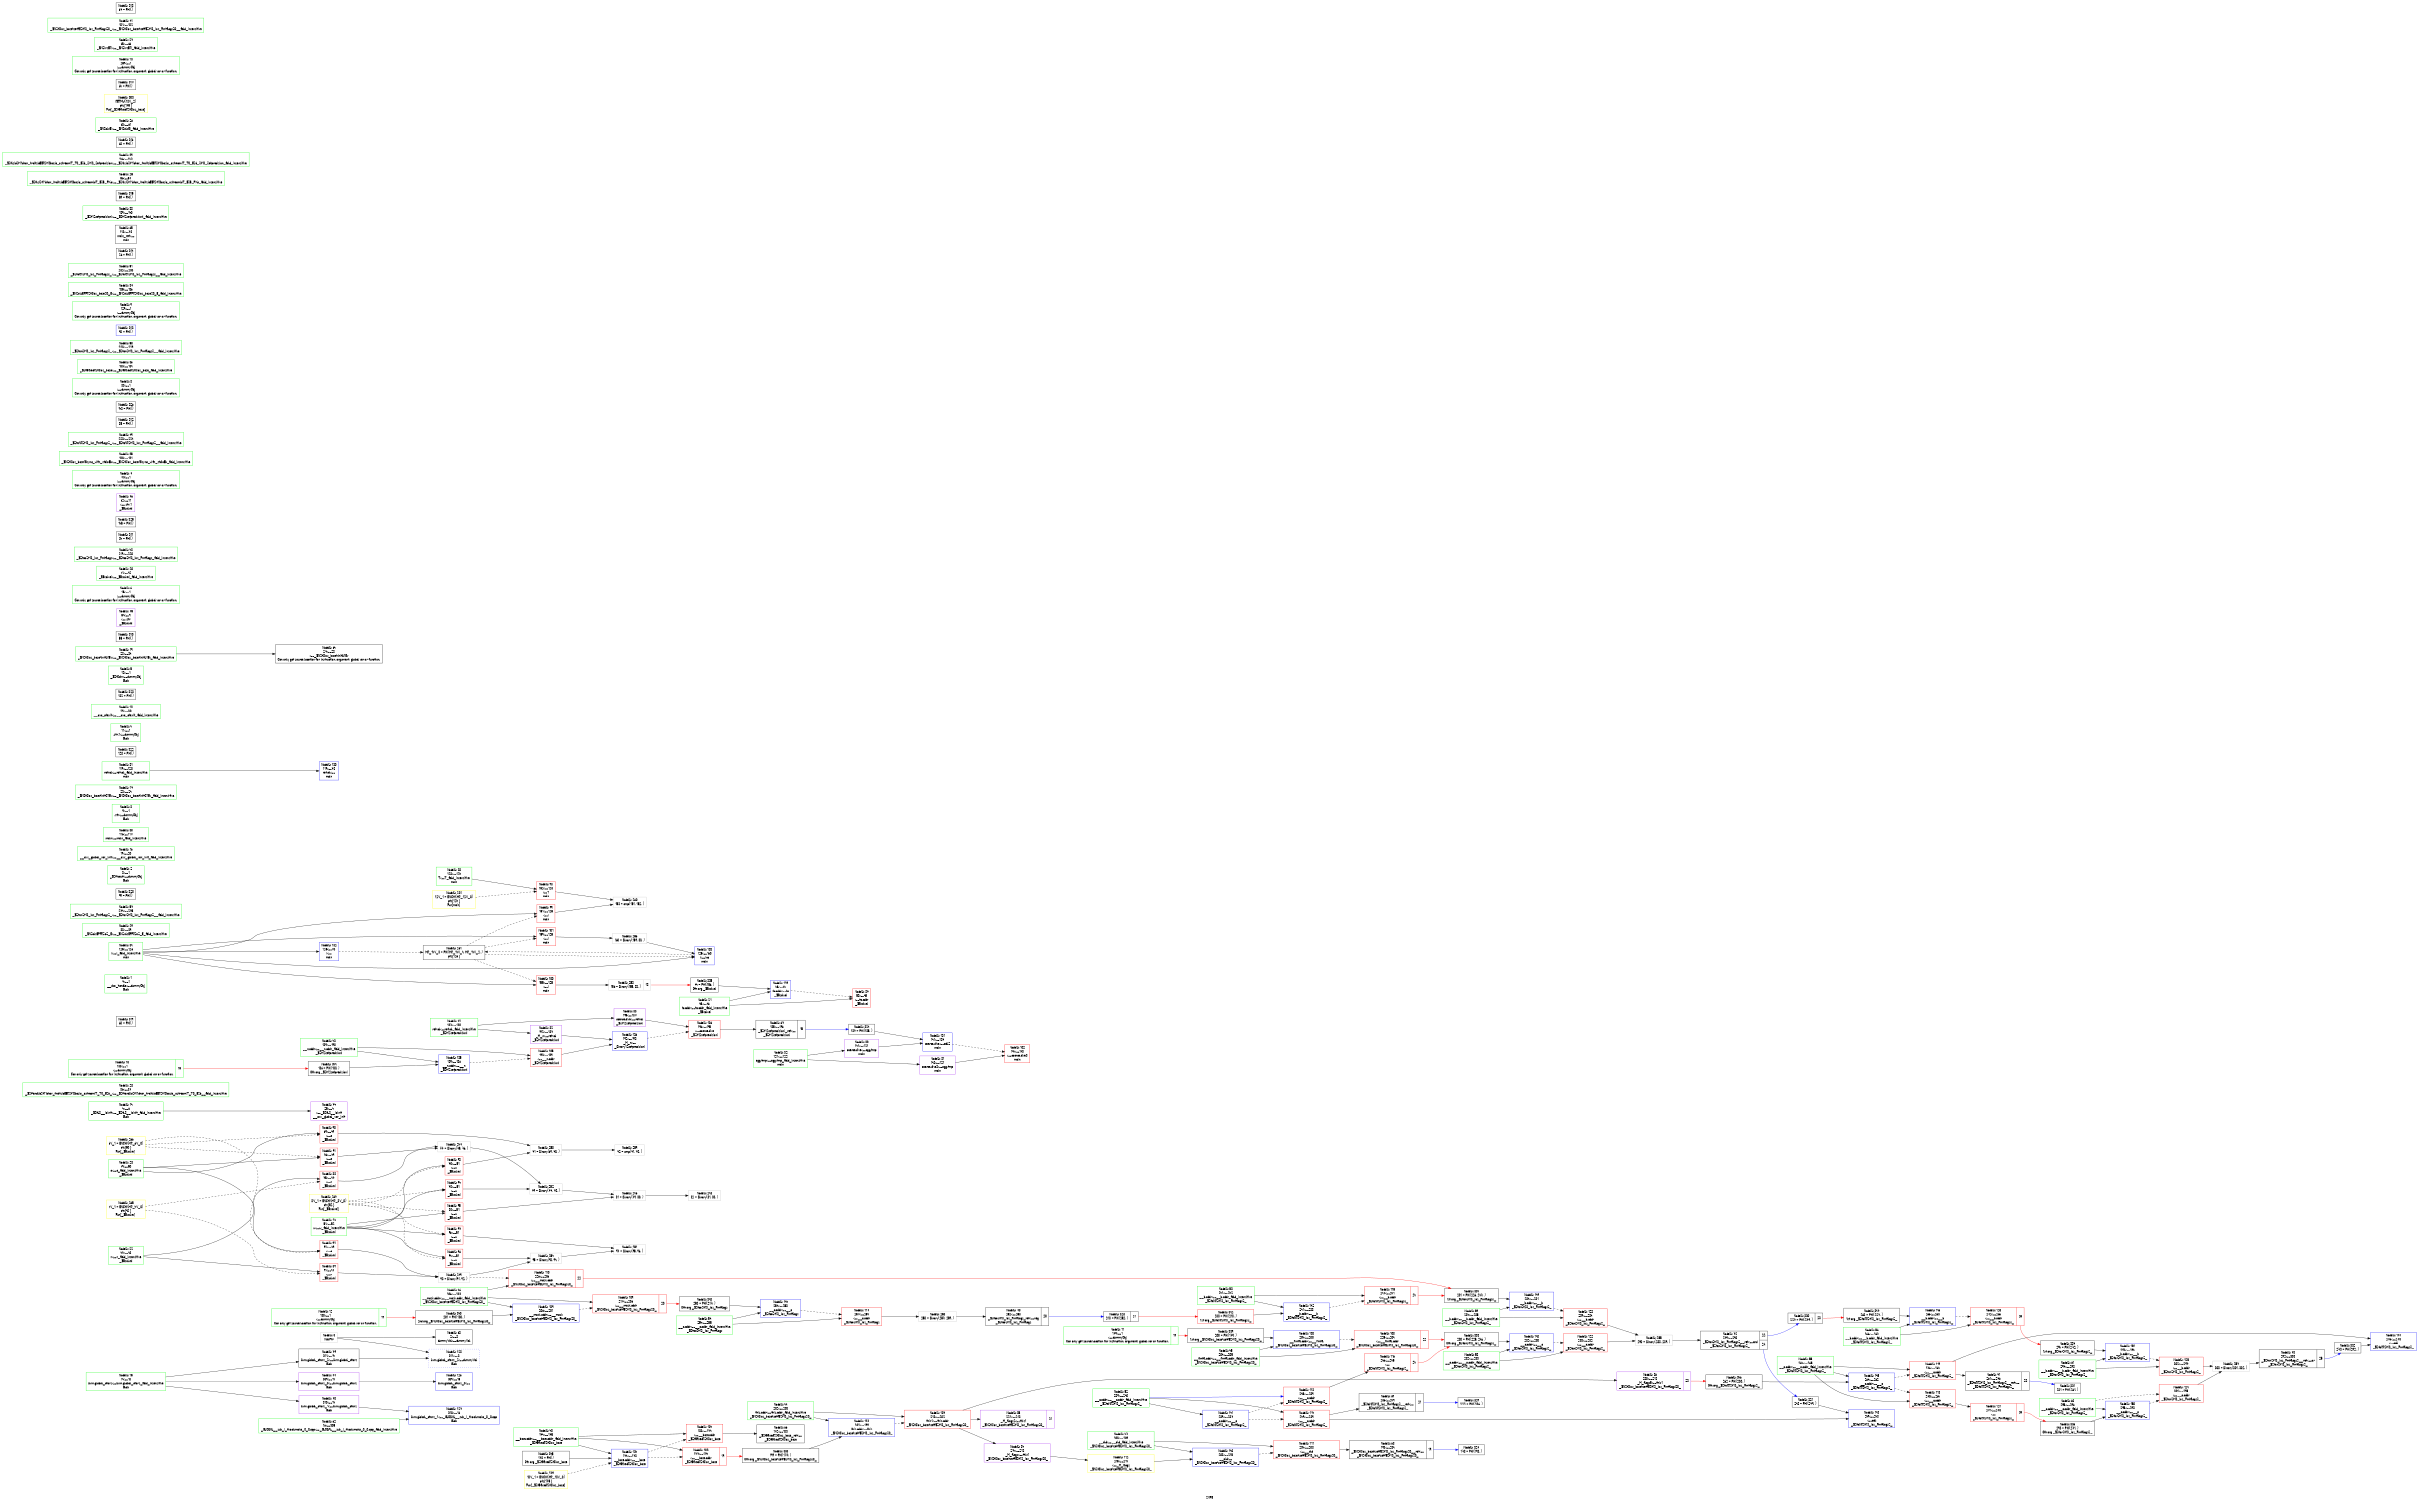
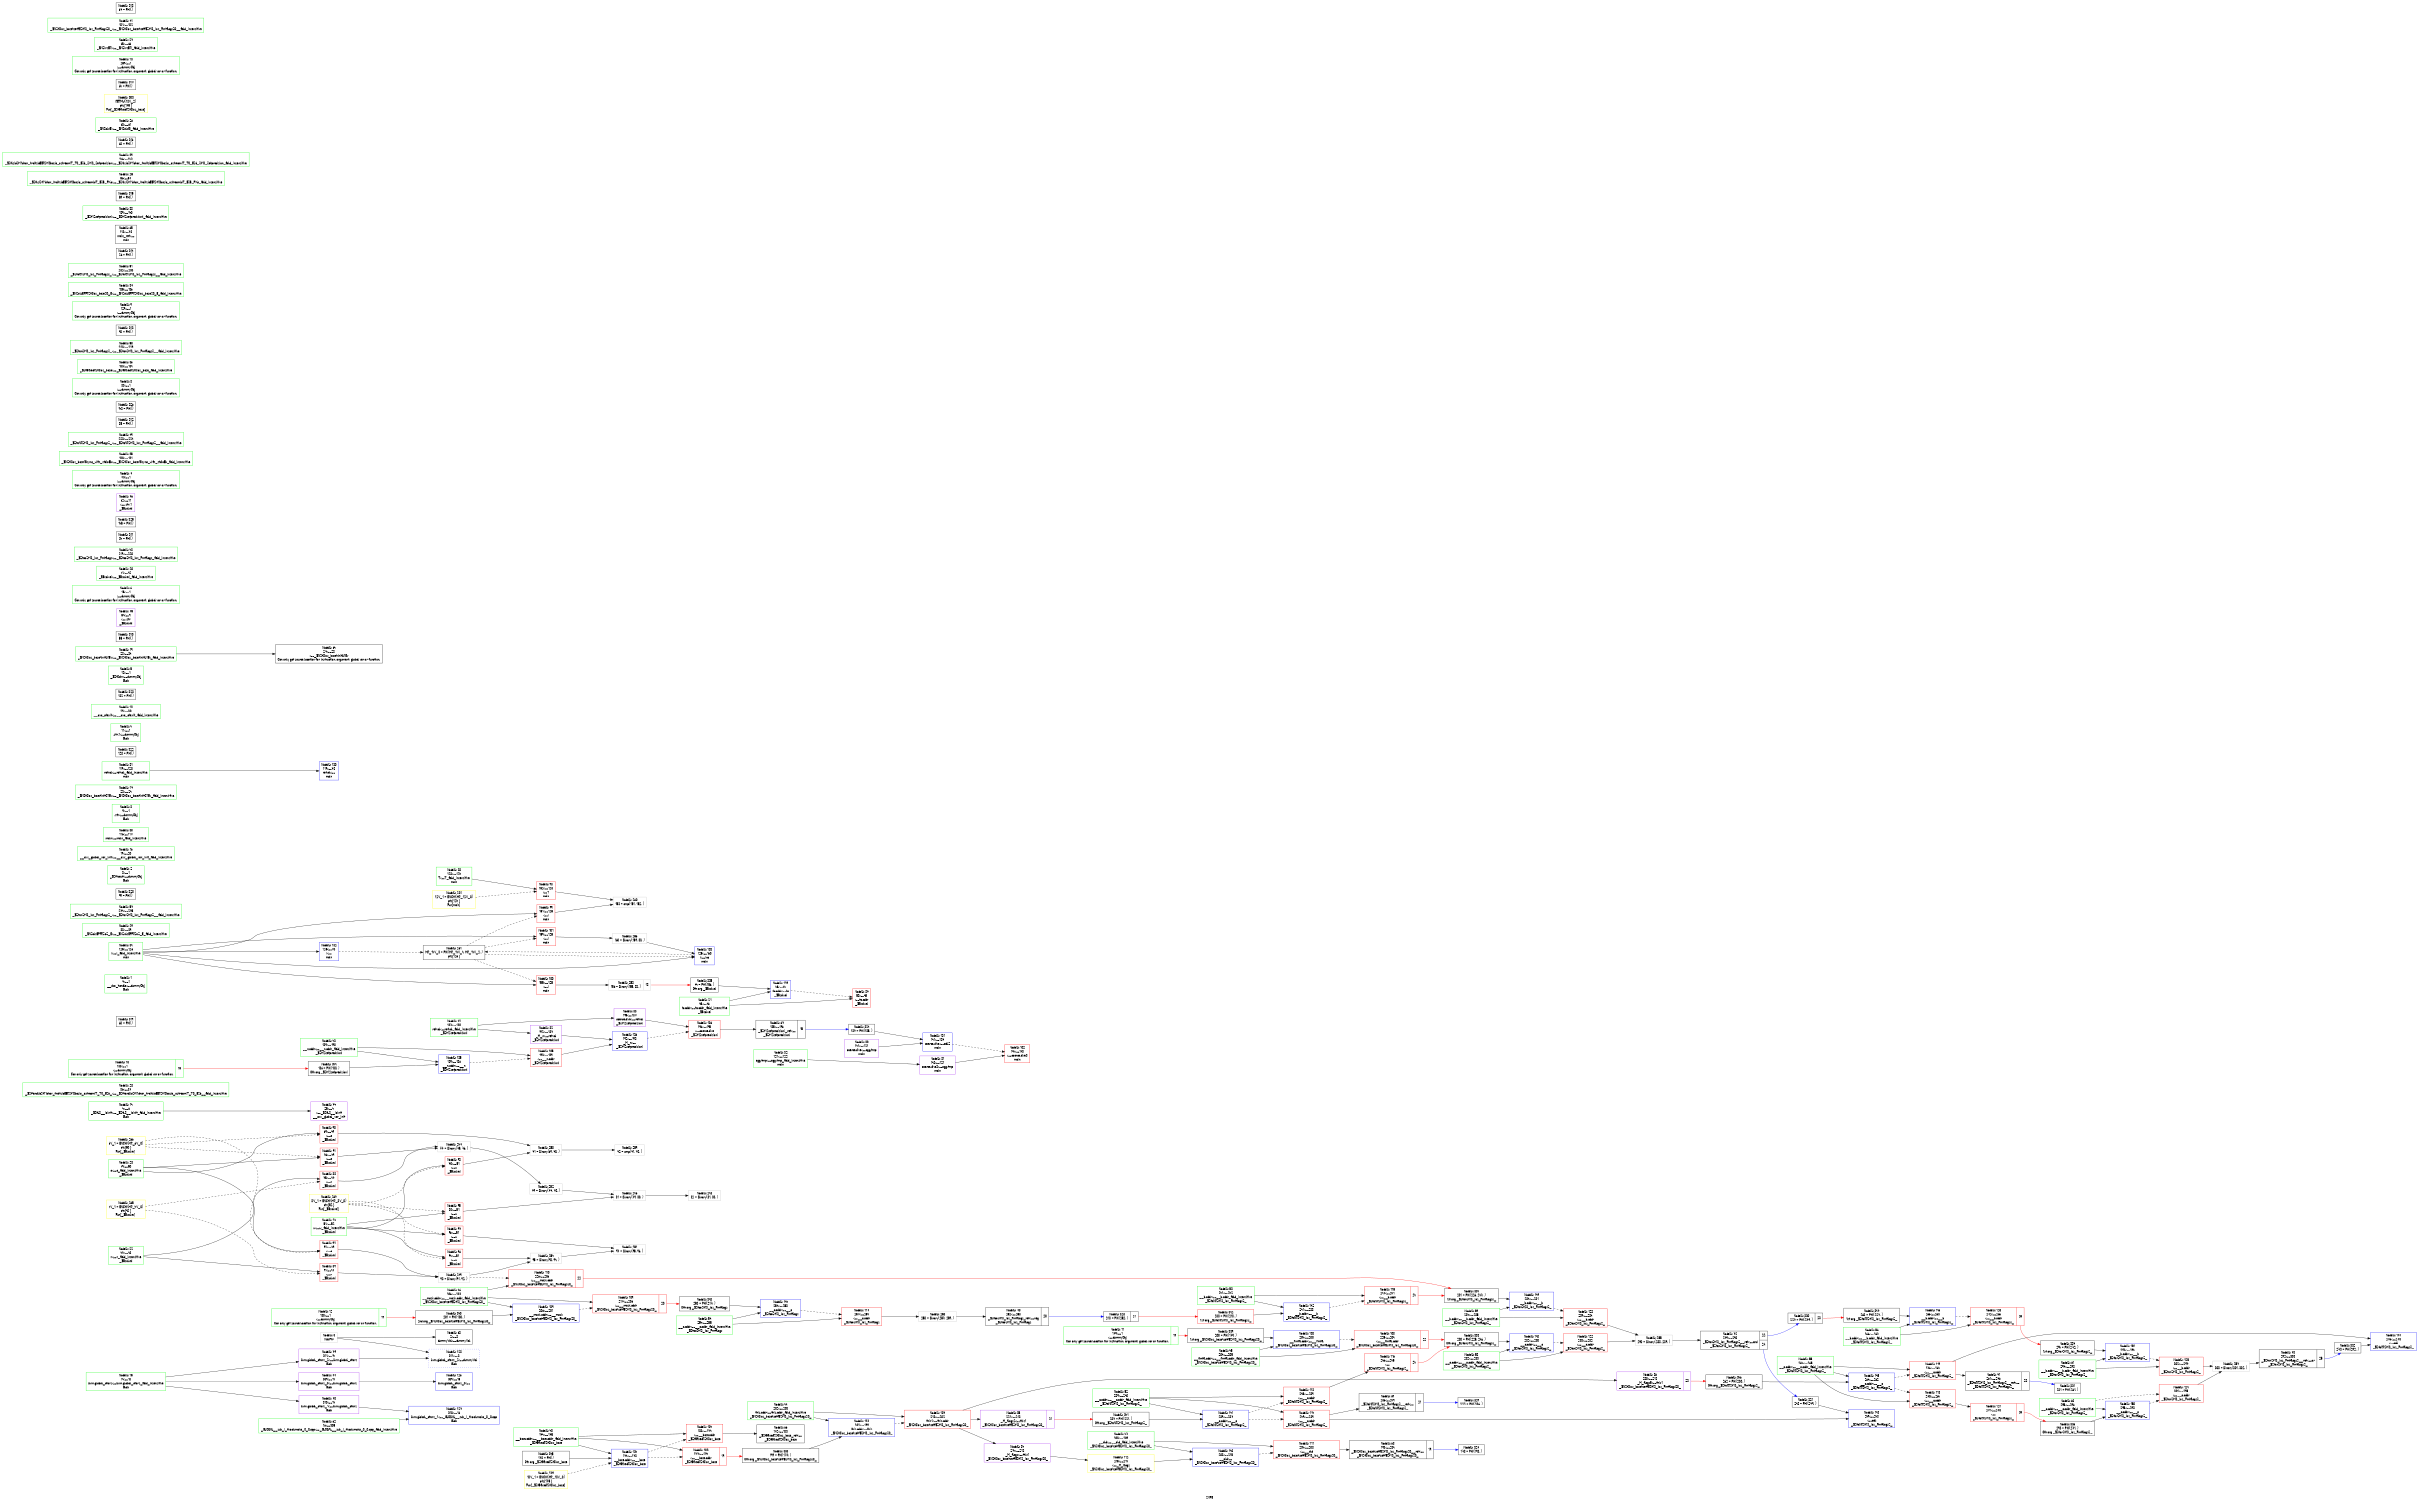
node "NodeID: 313": color blue -> black
node "NodeID: 136": text "_Binary12setprecisioni" -> "_ZSt12setprecisioni"
edge "NodeID: 32" -> "NodeID: 80": removed
node "NodeID: 94": removed
node "NodeID: 79": color black -> purple
edge "NodeID: 52" -> "NodeID: 113": color blue -> black
node "NodeID: 341": added
